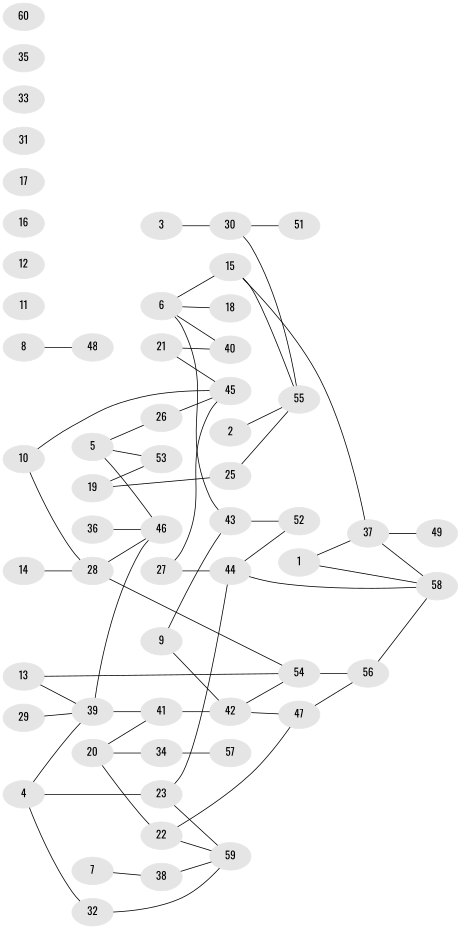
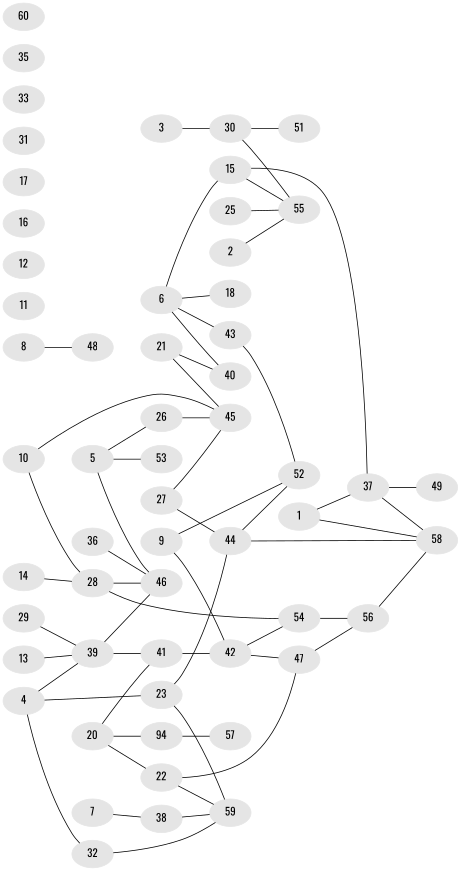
node "19": removed
edge "43" -- "9": now "52" -- "9"
edge "54" -- "13": removed
node "34": label "34" -> "94"
